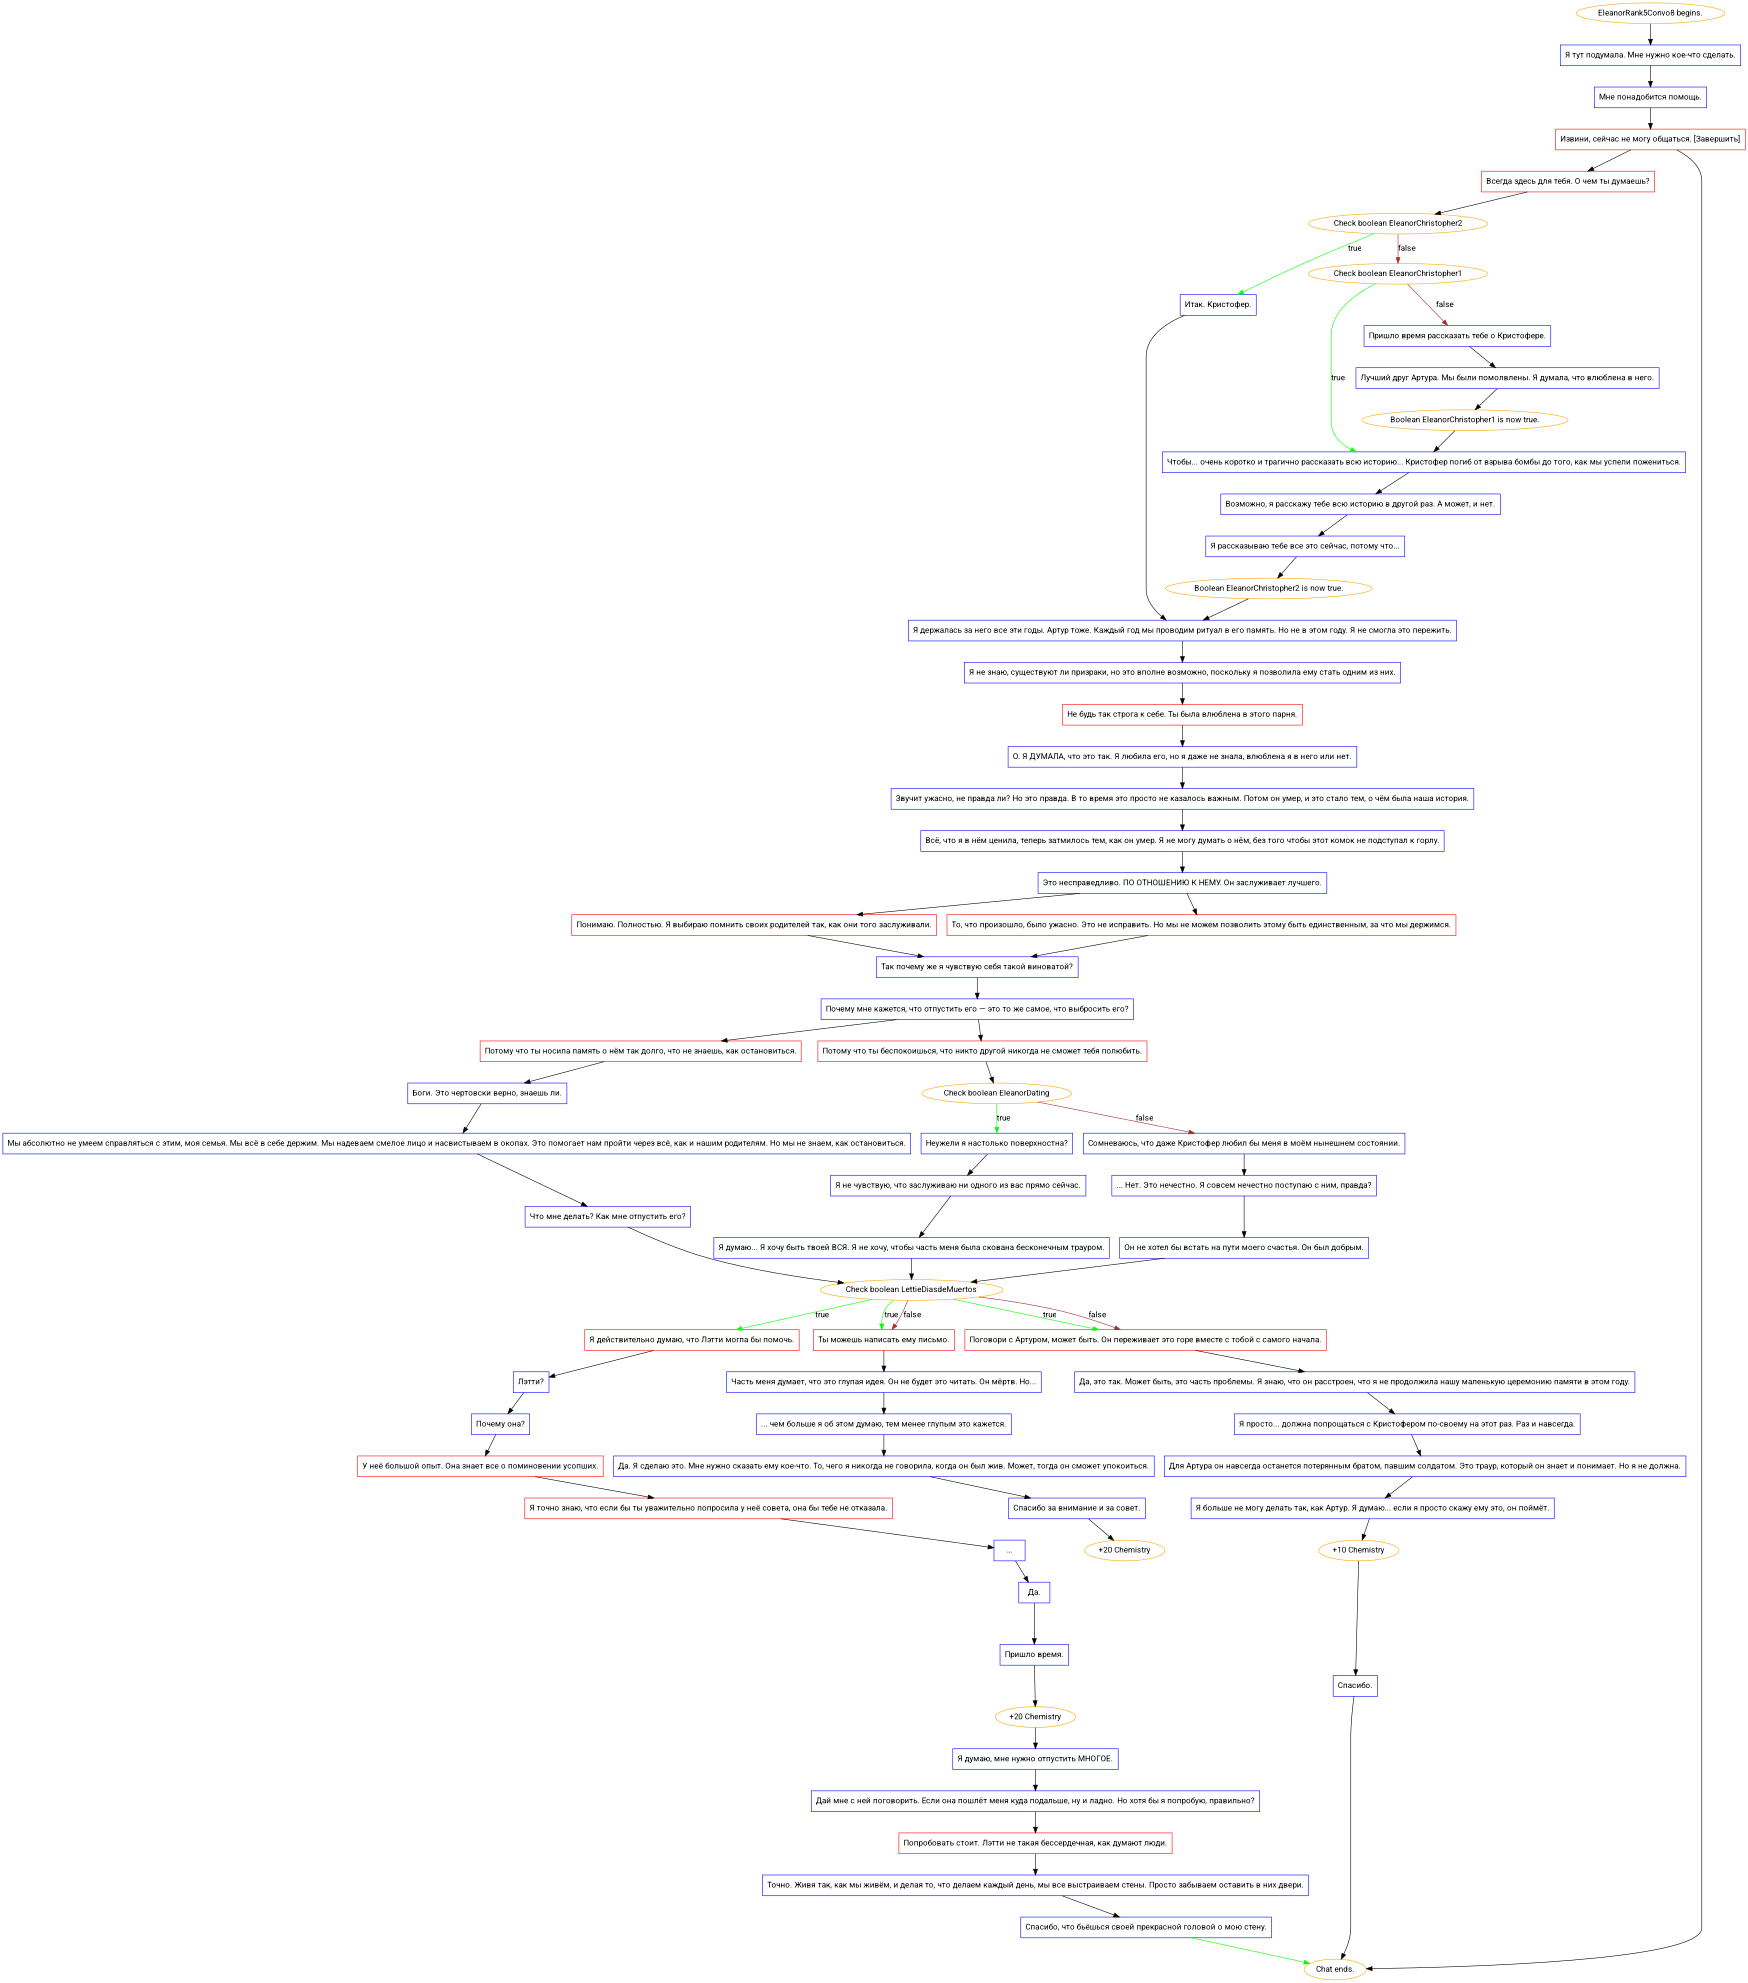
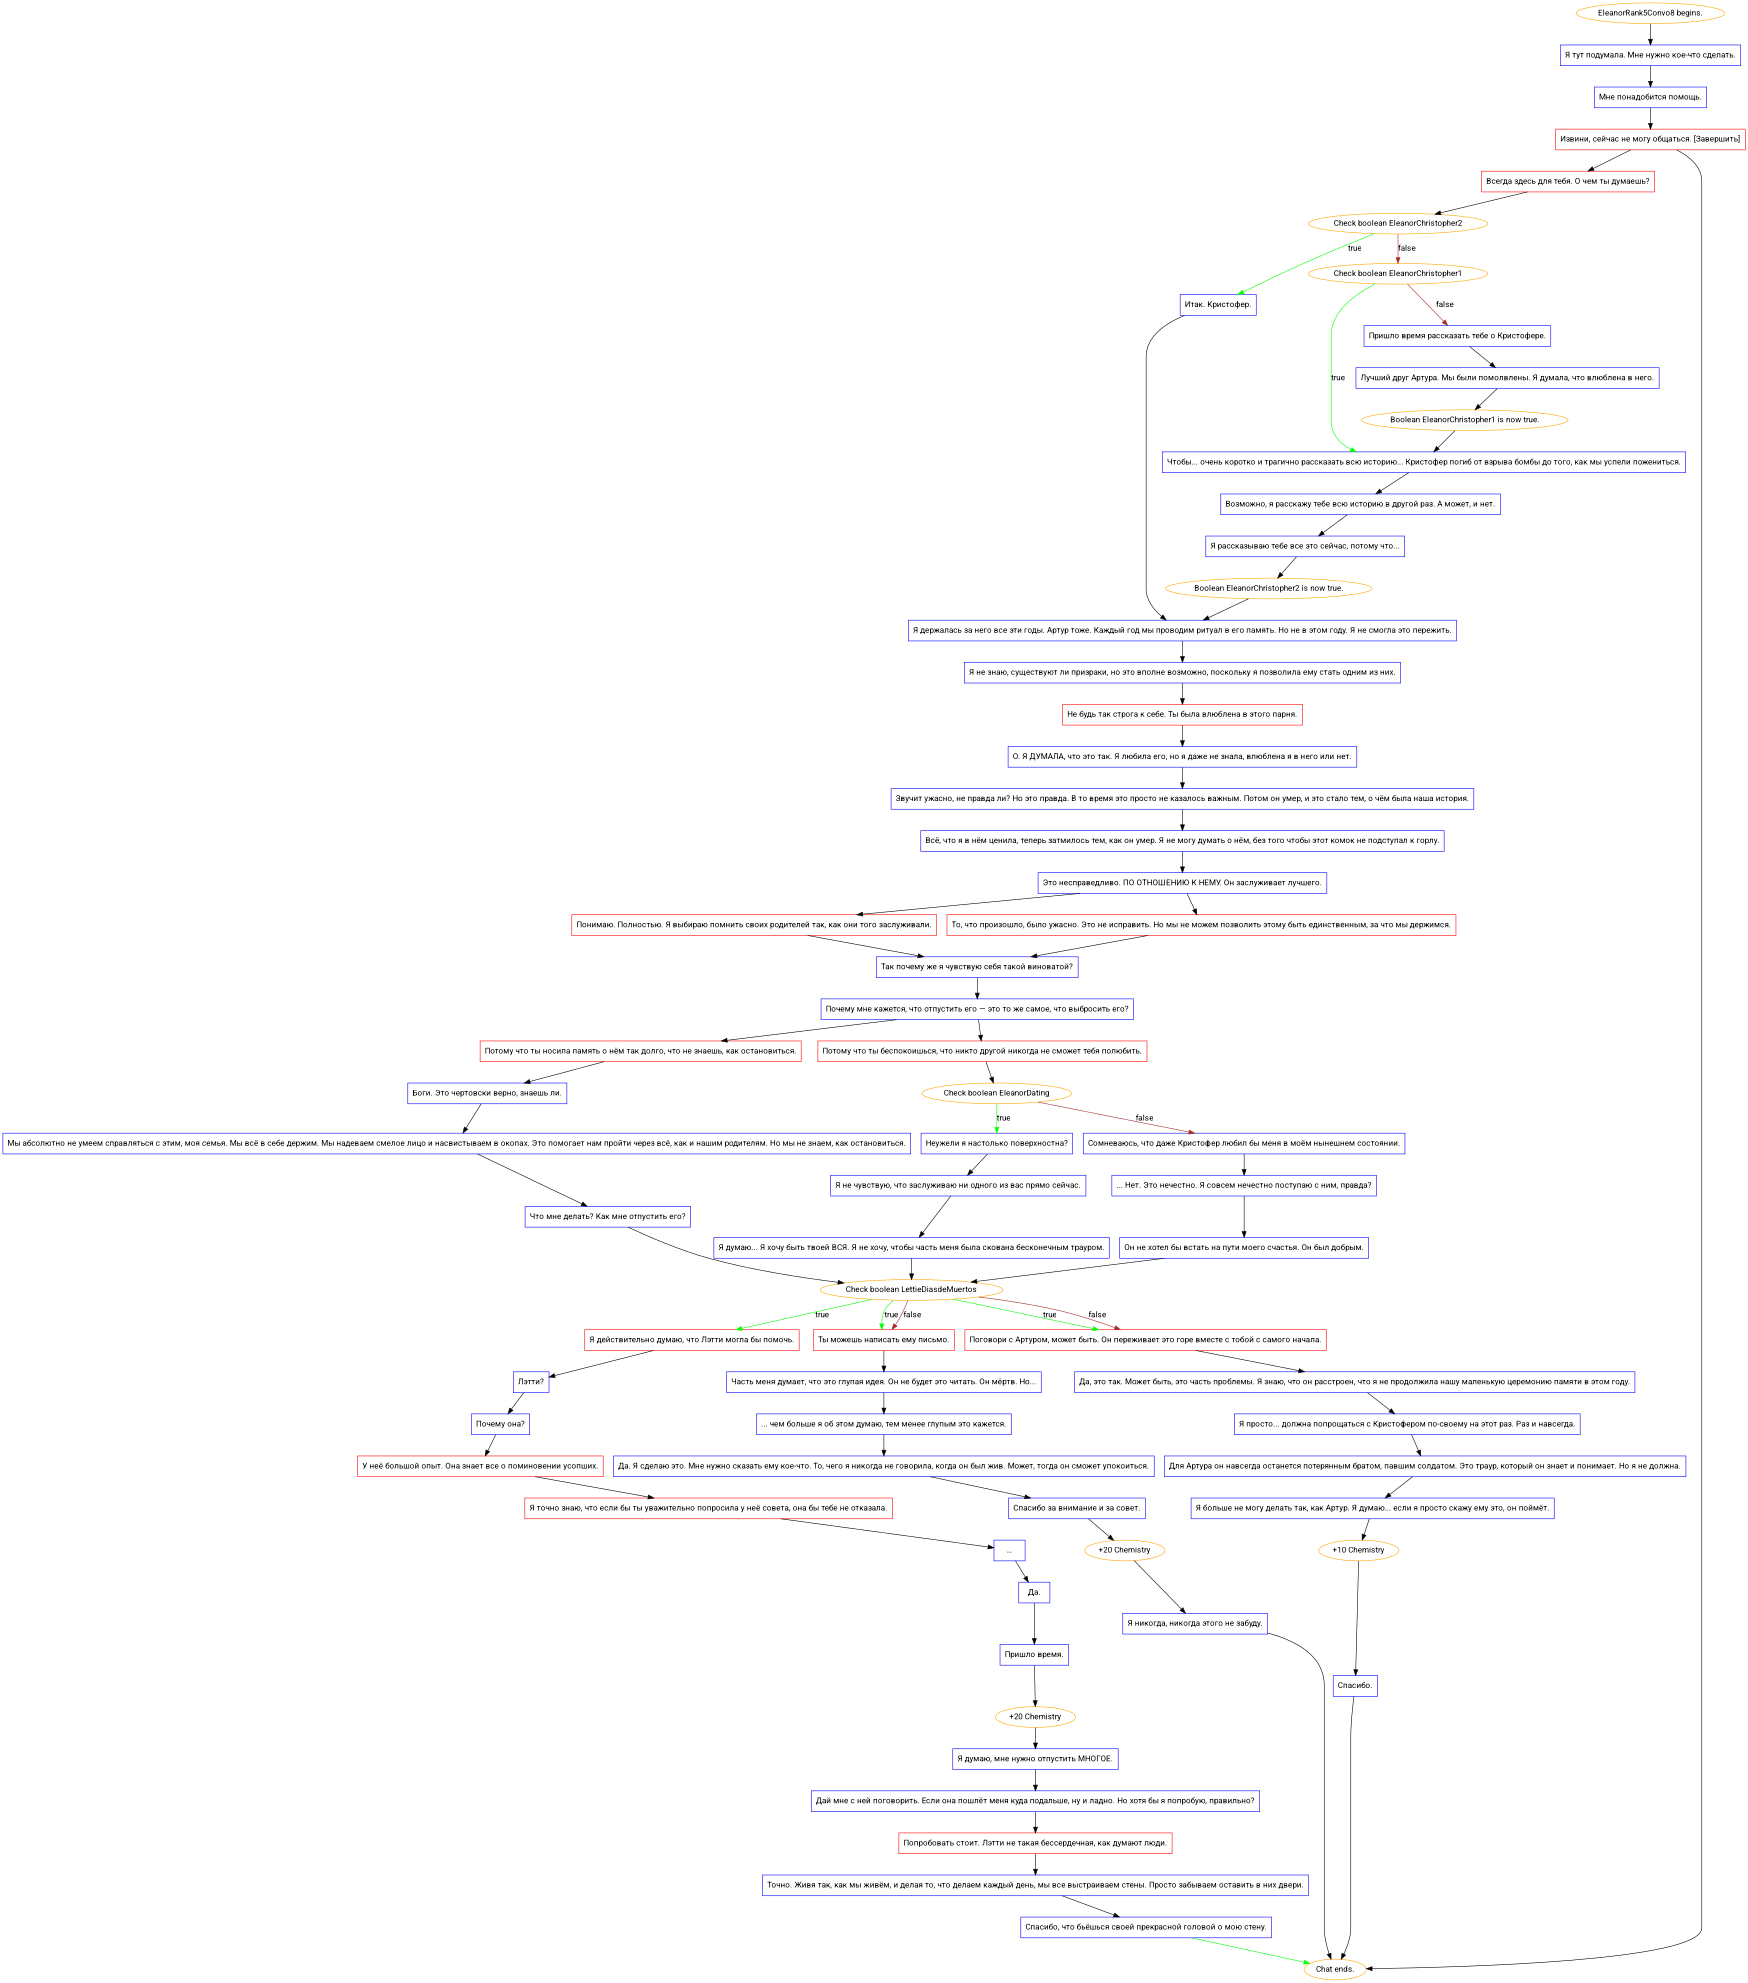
node "Я никогда, никогда этого не забуду.": added
